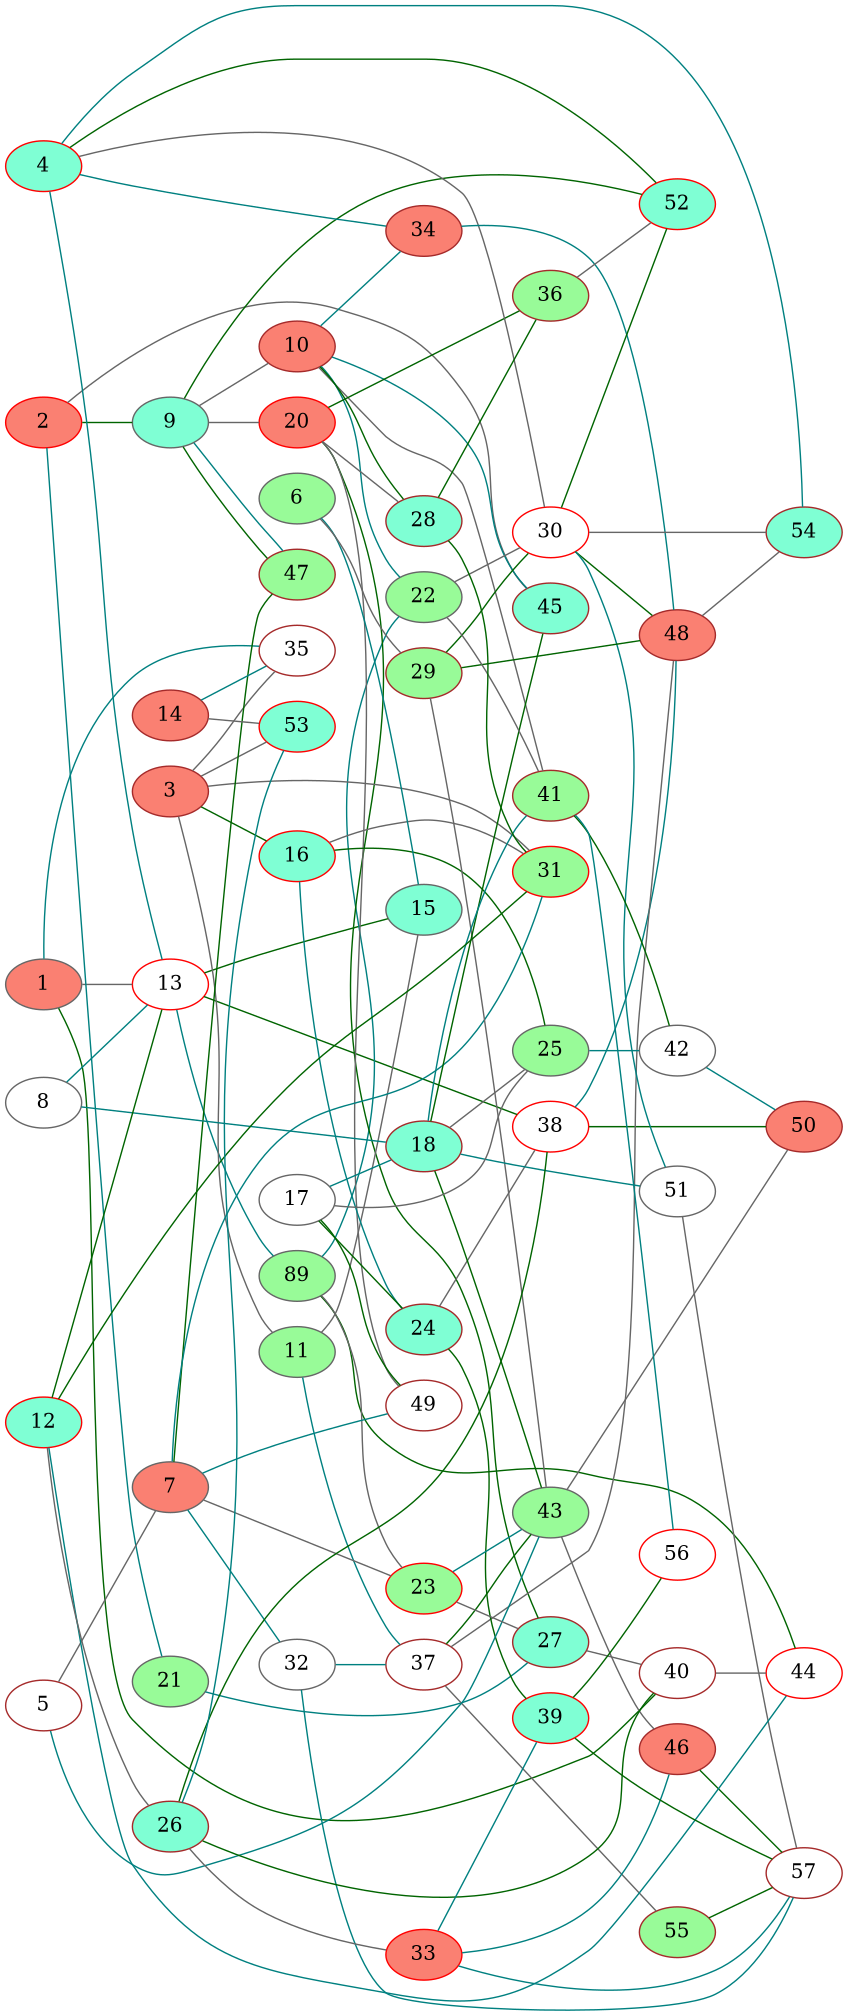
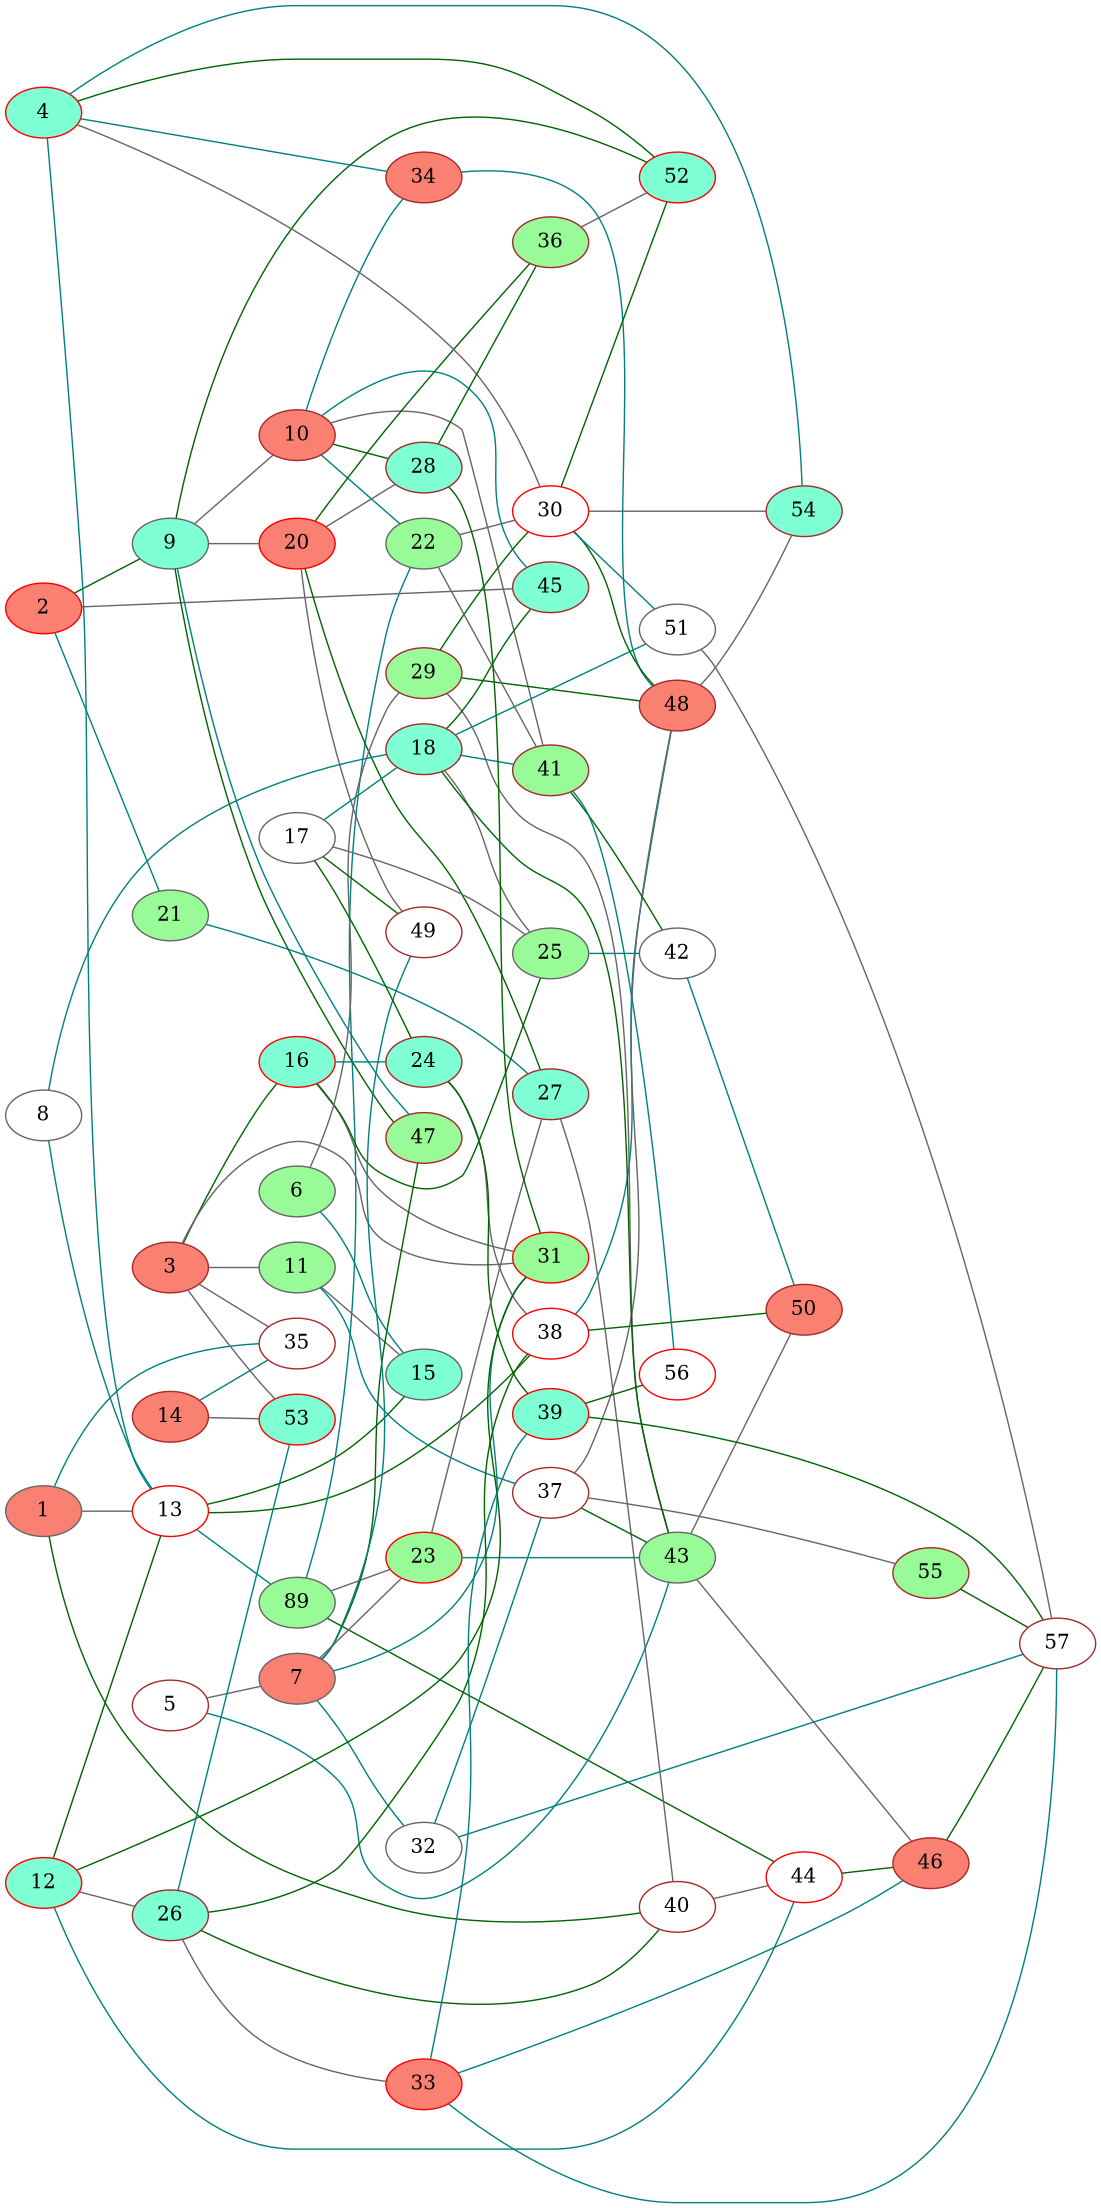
edge "46" -- "44": added
